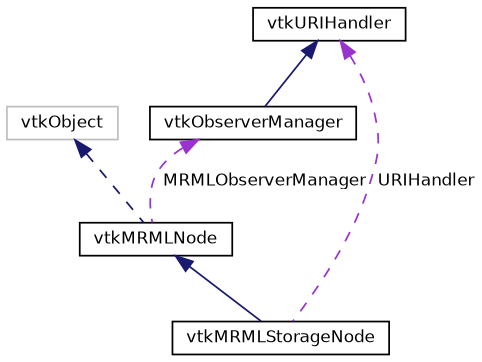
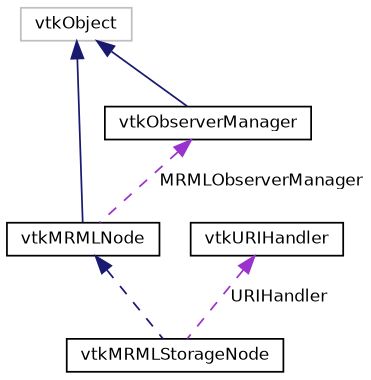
edge "vtkObserverManager" -> "vtkURIHandler": now "vtkObserverManager" -> "vtkObject"
edge "vtkMRMLNode" -> "vtkObject": style dashed -> solid
edge "vtkMRMLStorageNode" -> "vtkMRMLNode": style solid -> dashed
